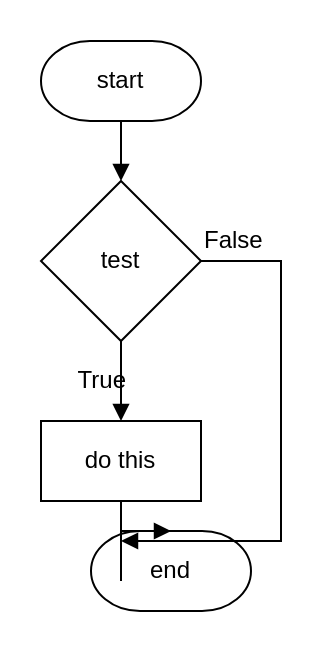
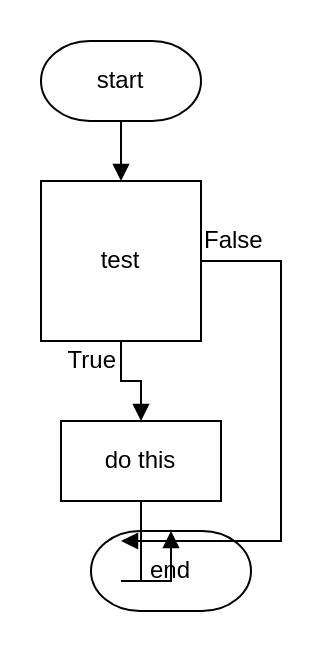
node "test": shape diamond -> rectangle
node "True": moved (91, 381) -> (81, 361)
node "do this": moved (121, 461) -> (141, 461)
